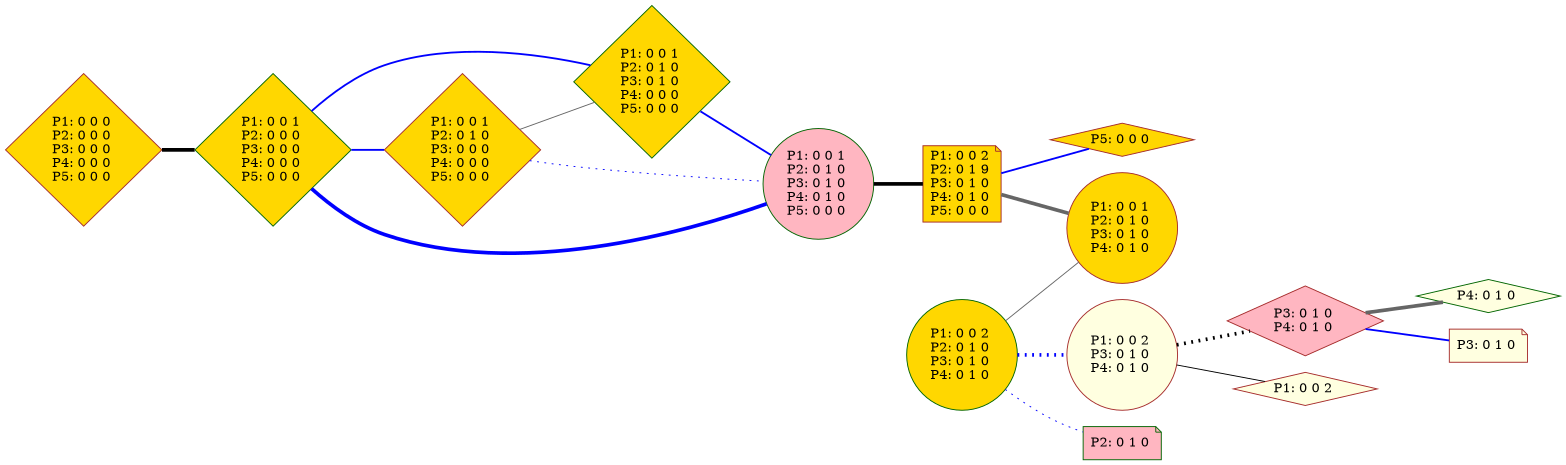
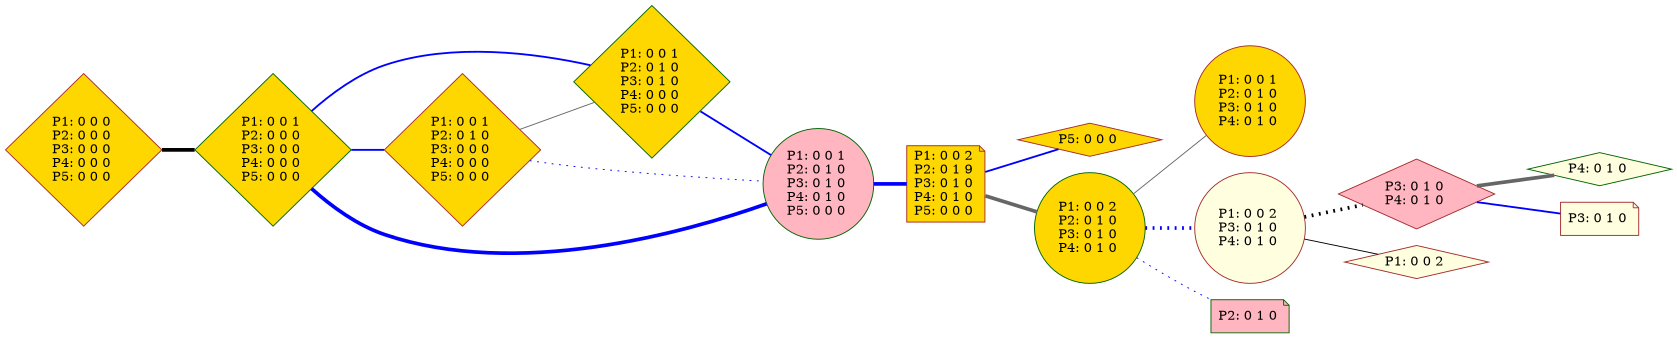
edge "P1: 0 0 1 P2: 0 1 0 P3: 0 1 0 P4: 0 1 0 P5: 0 0 0" -- "P1: 0 0 2 P2: 0 1 9 P3: 0 1 0 P4: 0 1 0 P5: 0 0 0": color black -> blue
edge "P1: 0 0 2 P2: 0 1 9 P3: 0 1 0 P4: 0 1 0 P5: 0 0 0" -- "P1: 0 0 1 P2: 0 1 0 P3: 0 1 0 P4: 0 1 0": now "P1: 0 0 2 P2: 0 1 9 P3: 0 1 0 P4: 0 1 0 P5: 0 0 0" -- "P1: 0 0 2 P2: 0 1 0 P3: 0 1 0 P4: 0 1 0"
